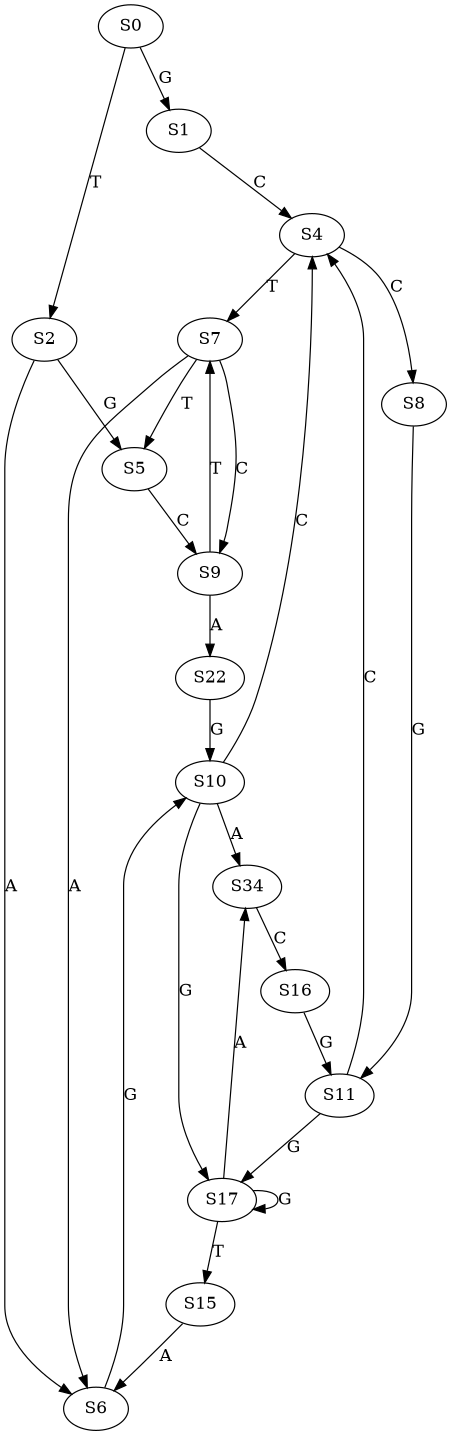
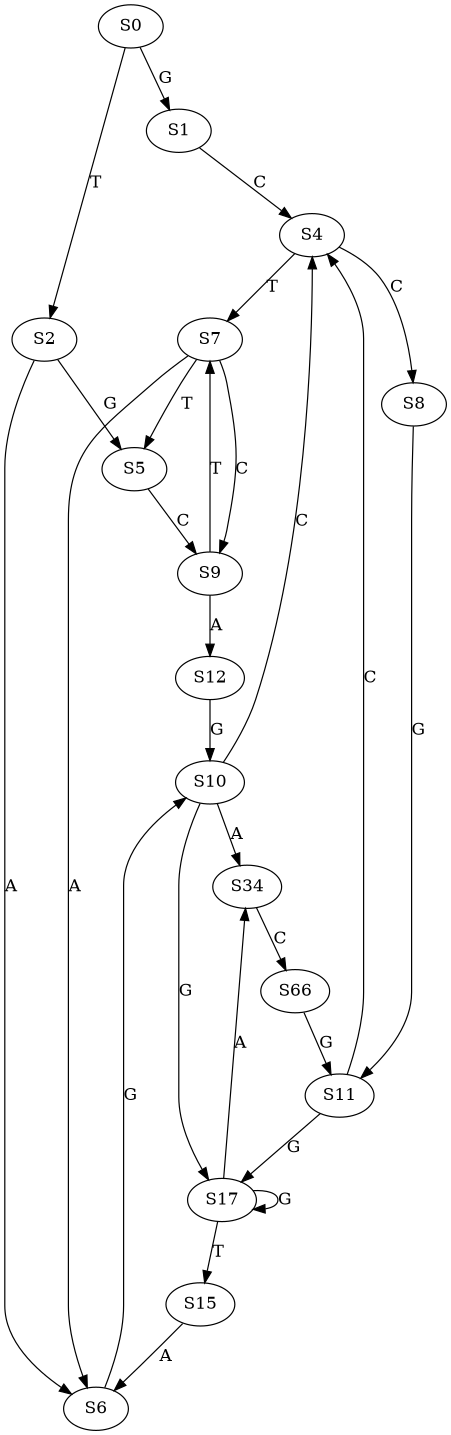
node "S22": label "S22" -> "S12"
node "S16": label "S16" -> "S66"
